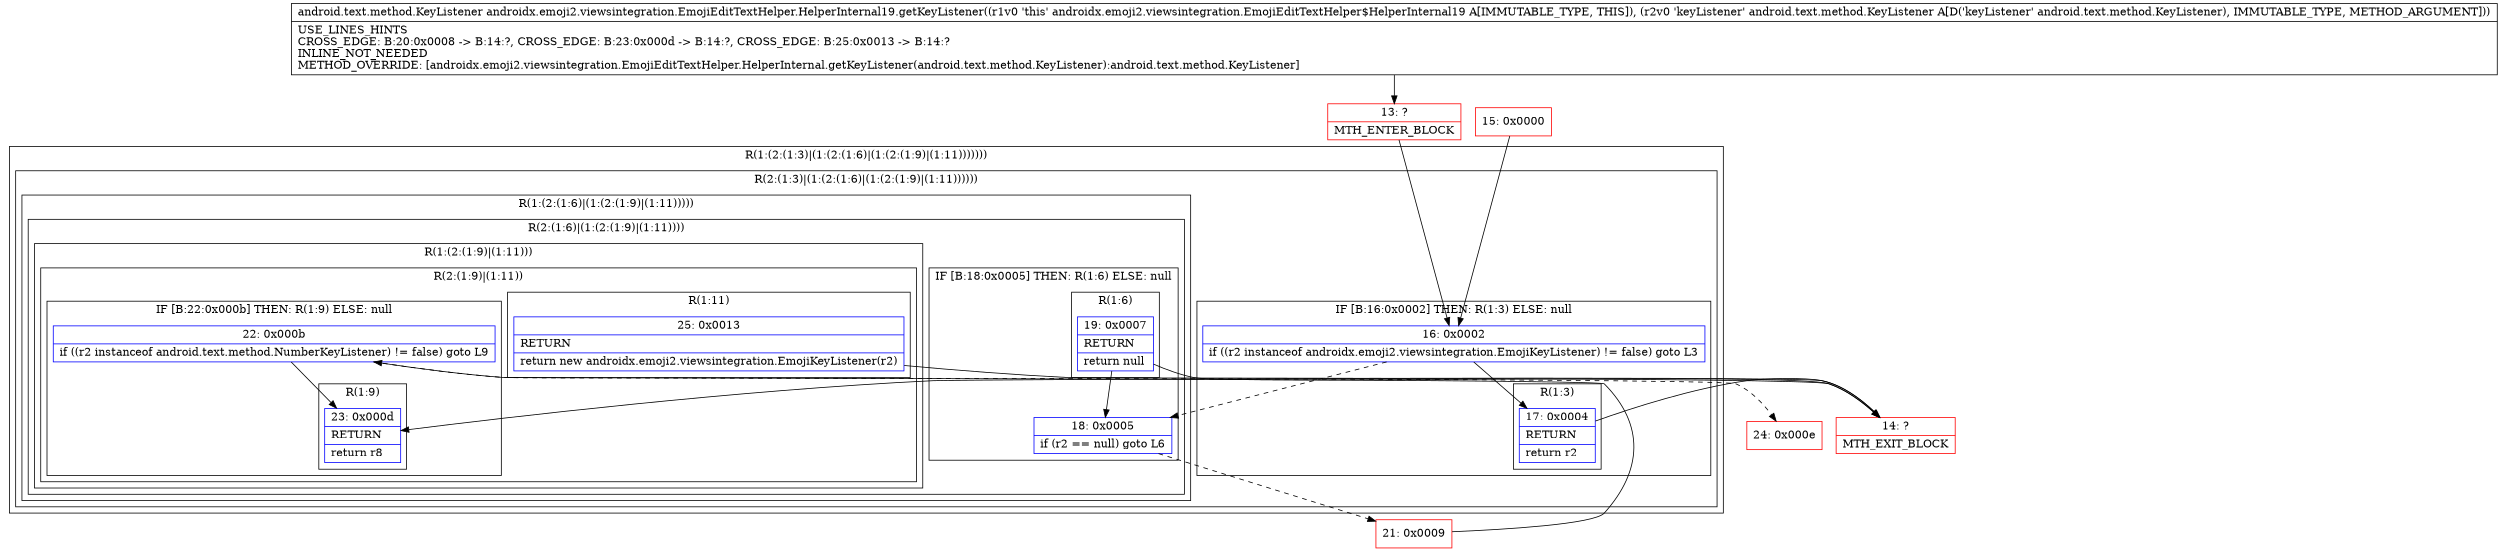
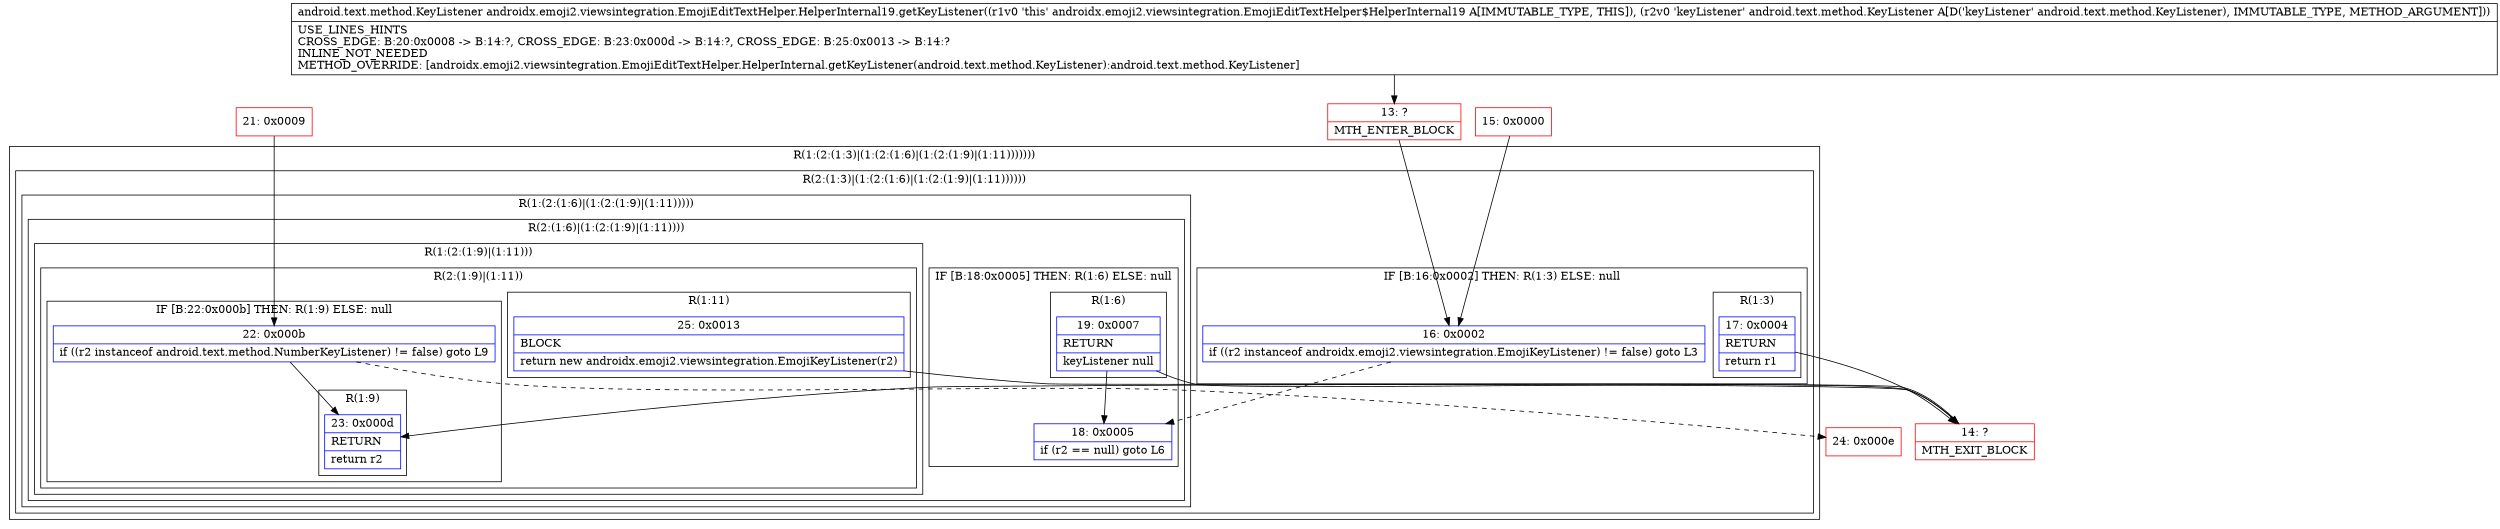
node "25: 0x0013": text "RETURN" -> "BLOCK"
node "19: 0x0007": text "return null" -> "keyListener null"
edge "16: 0x0002" -> "17: 0x0004": removed
node "23: 0x000d": text "return r8" -> "return r2"
node "17: 0x0004": text "return r2" -> "return r1"
edge "18: 0x0005" -> "21: 0x0009": removed
